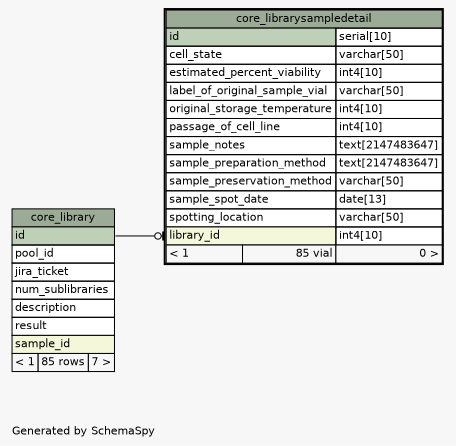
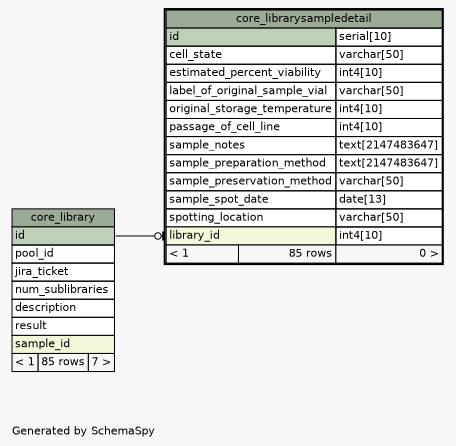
node "core_librarysampledetail": text "85 vial" -> "85 rows"
